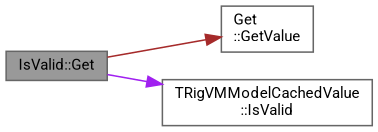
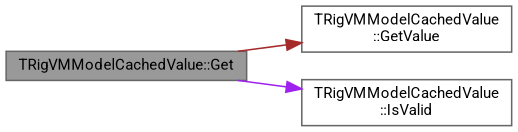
node "Get ::GetValue": label "Get ::GetValue" -> "TRigVMModelCachedValue ::GetValue"
node "IsValid::Get": label "IsValid::Get" -> "TRigVMModelCachedValue::Get"
